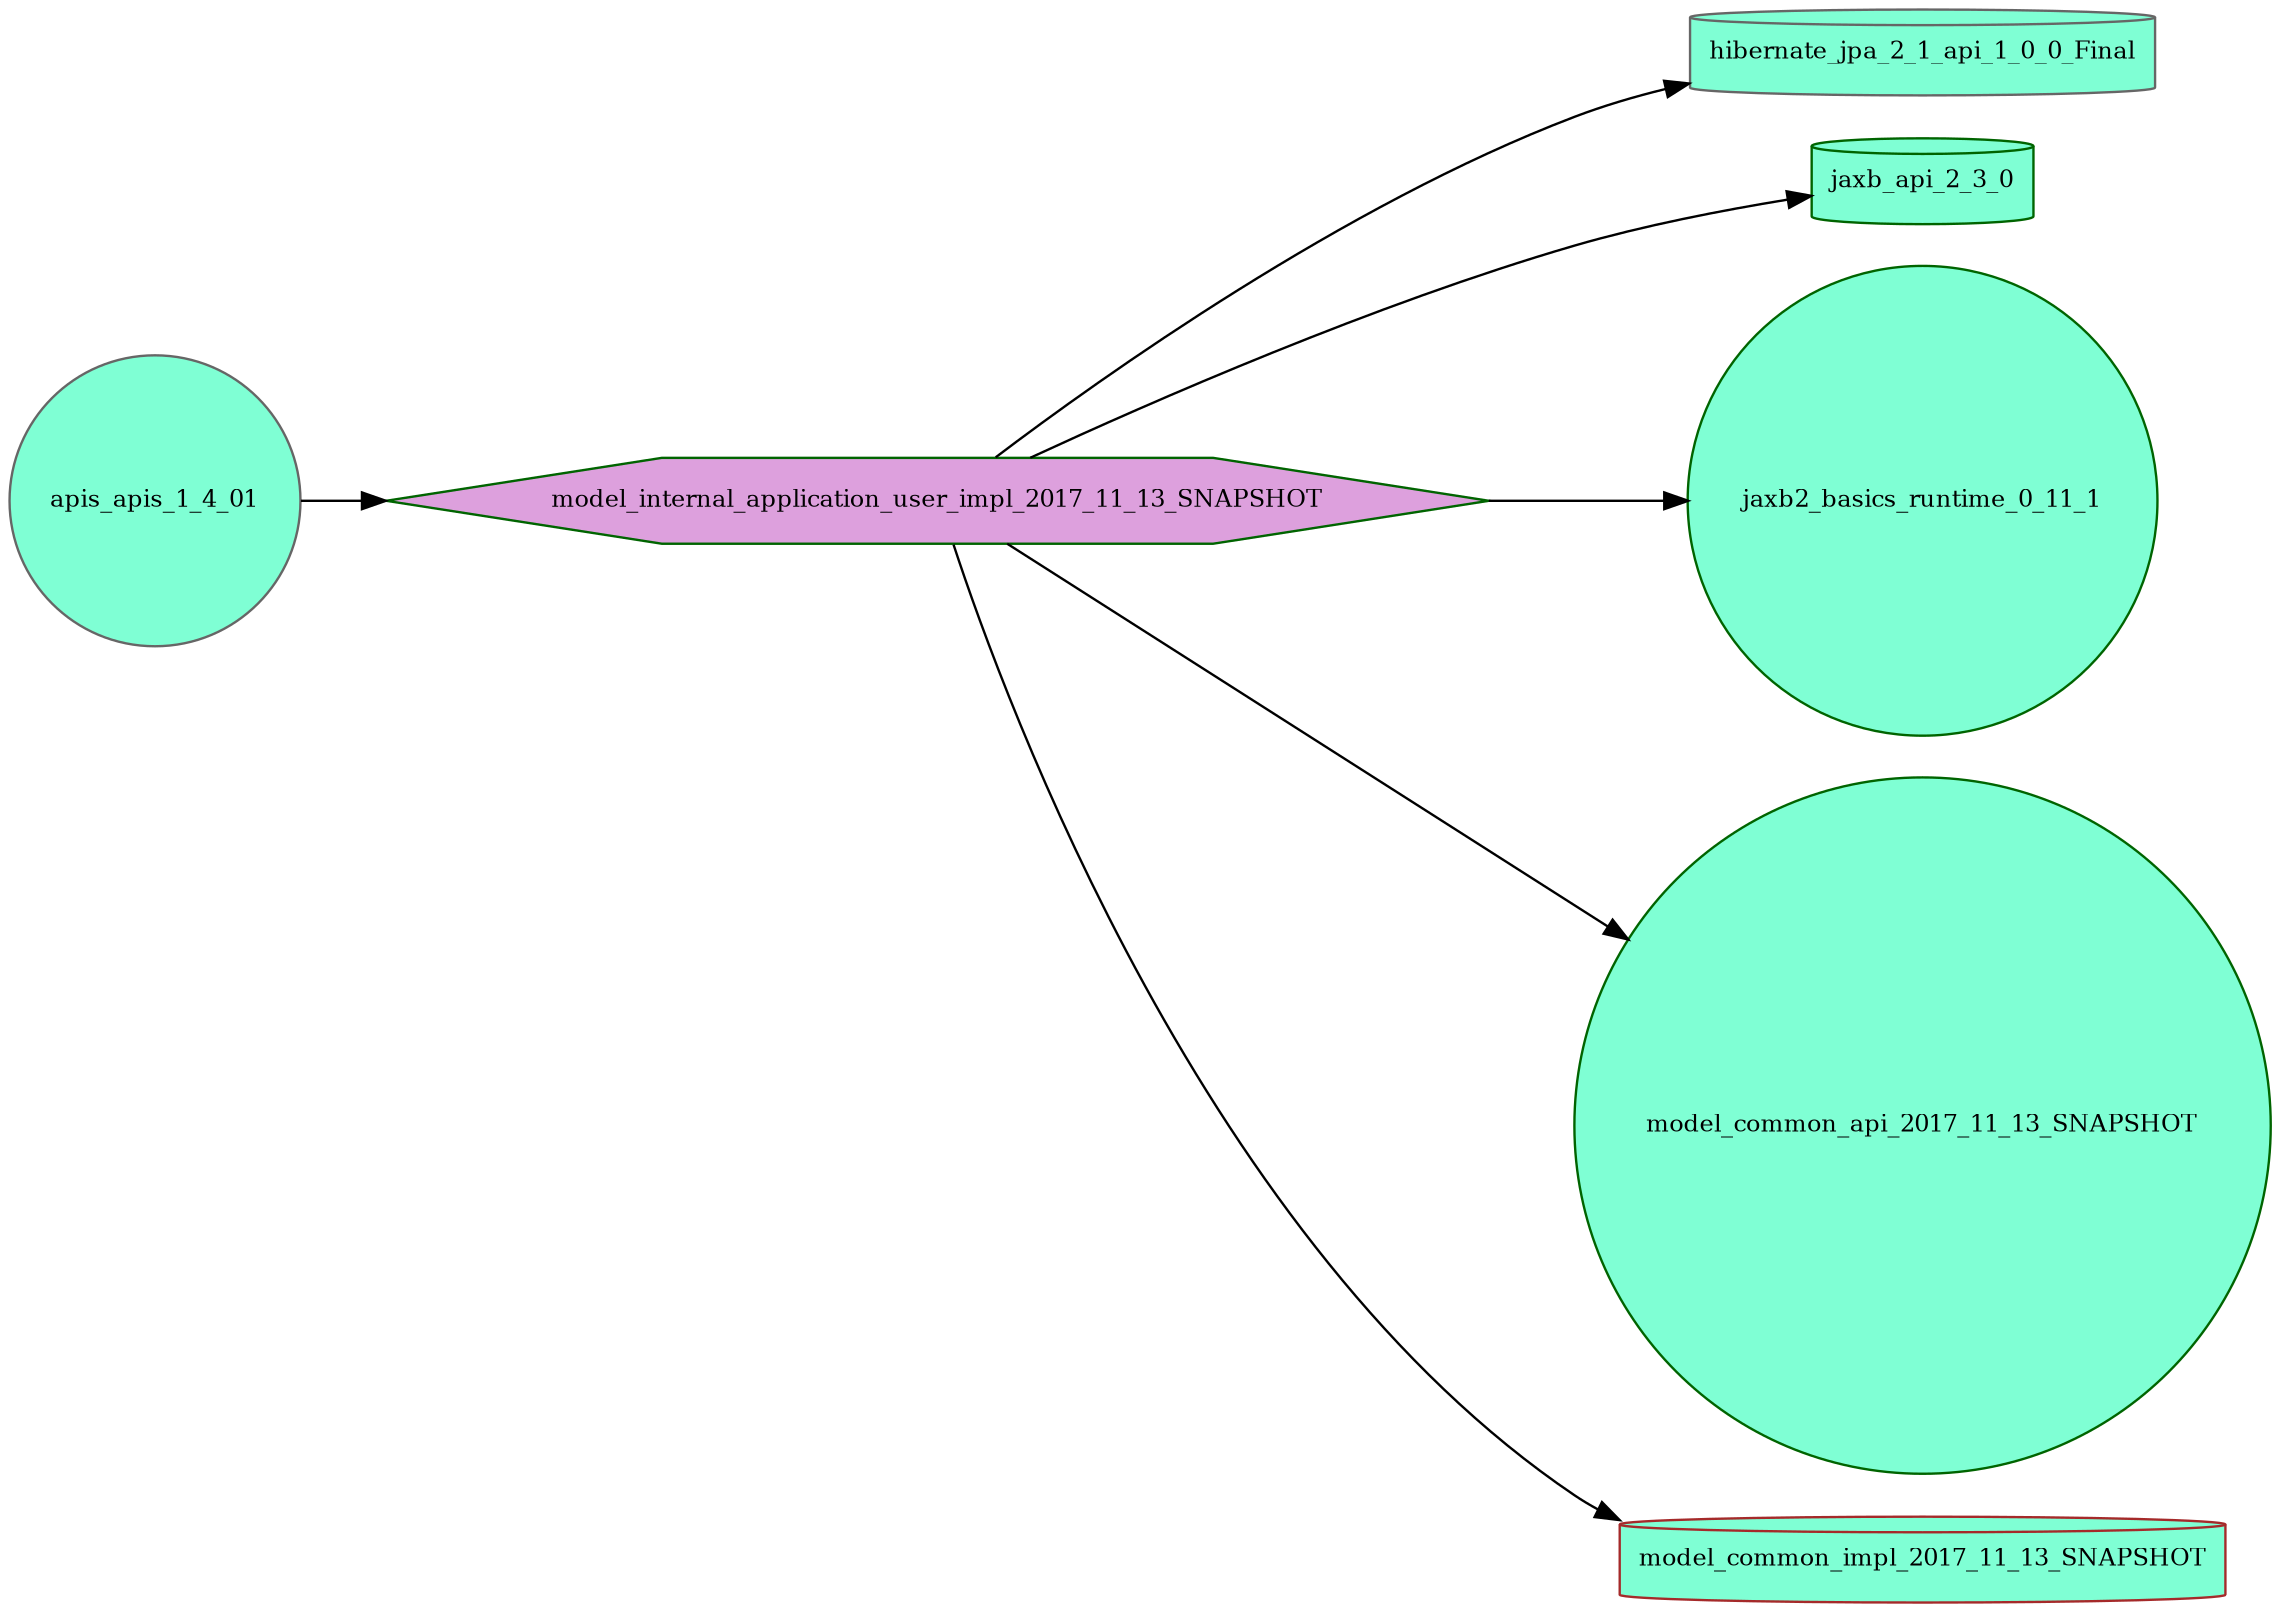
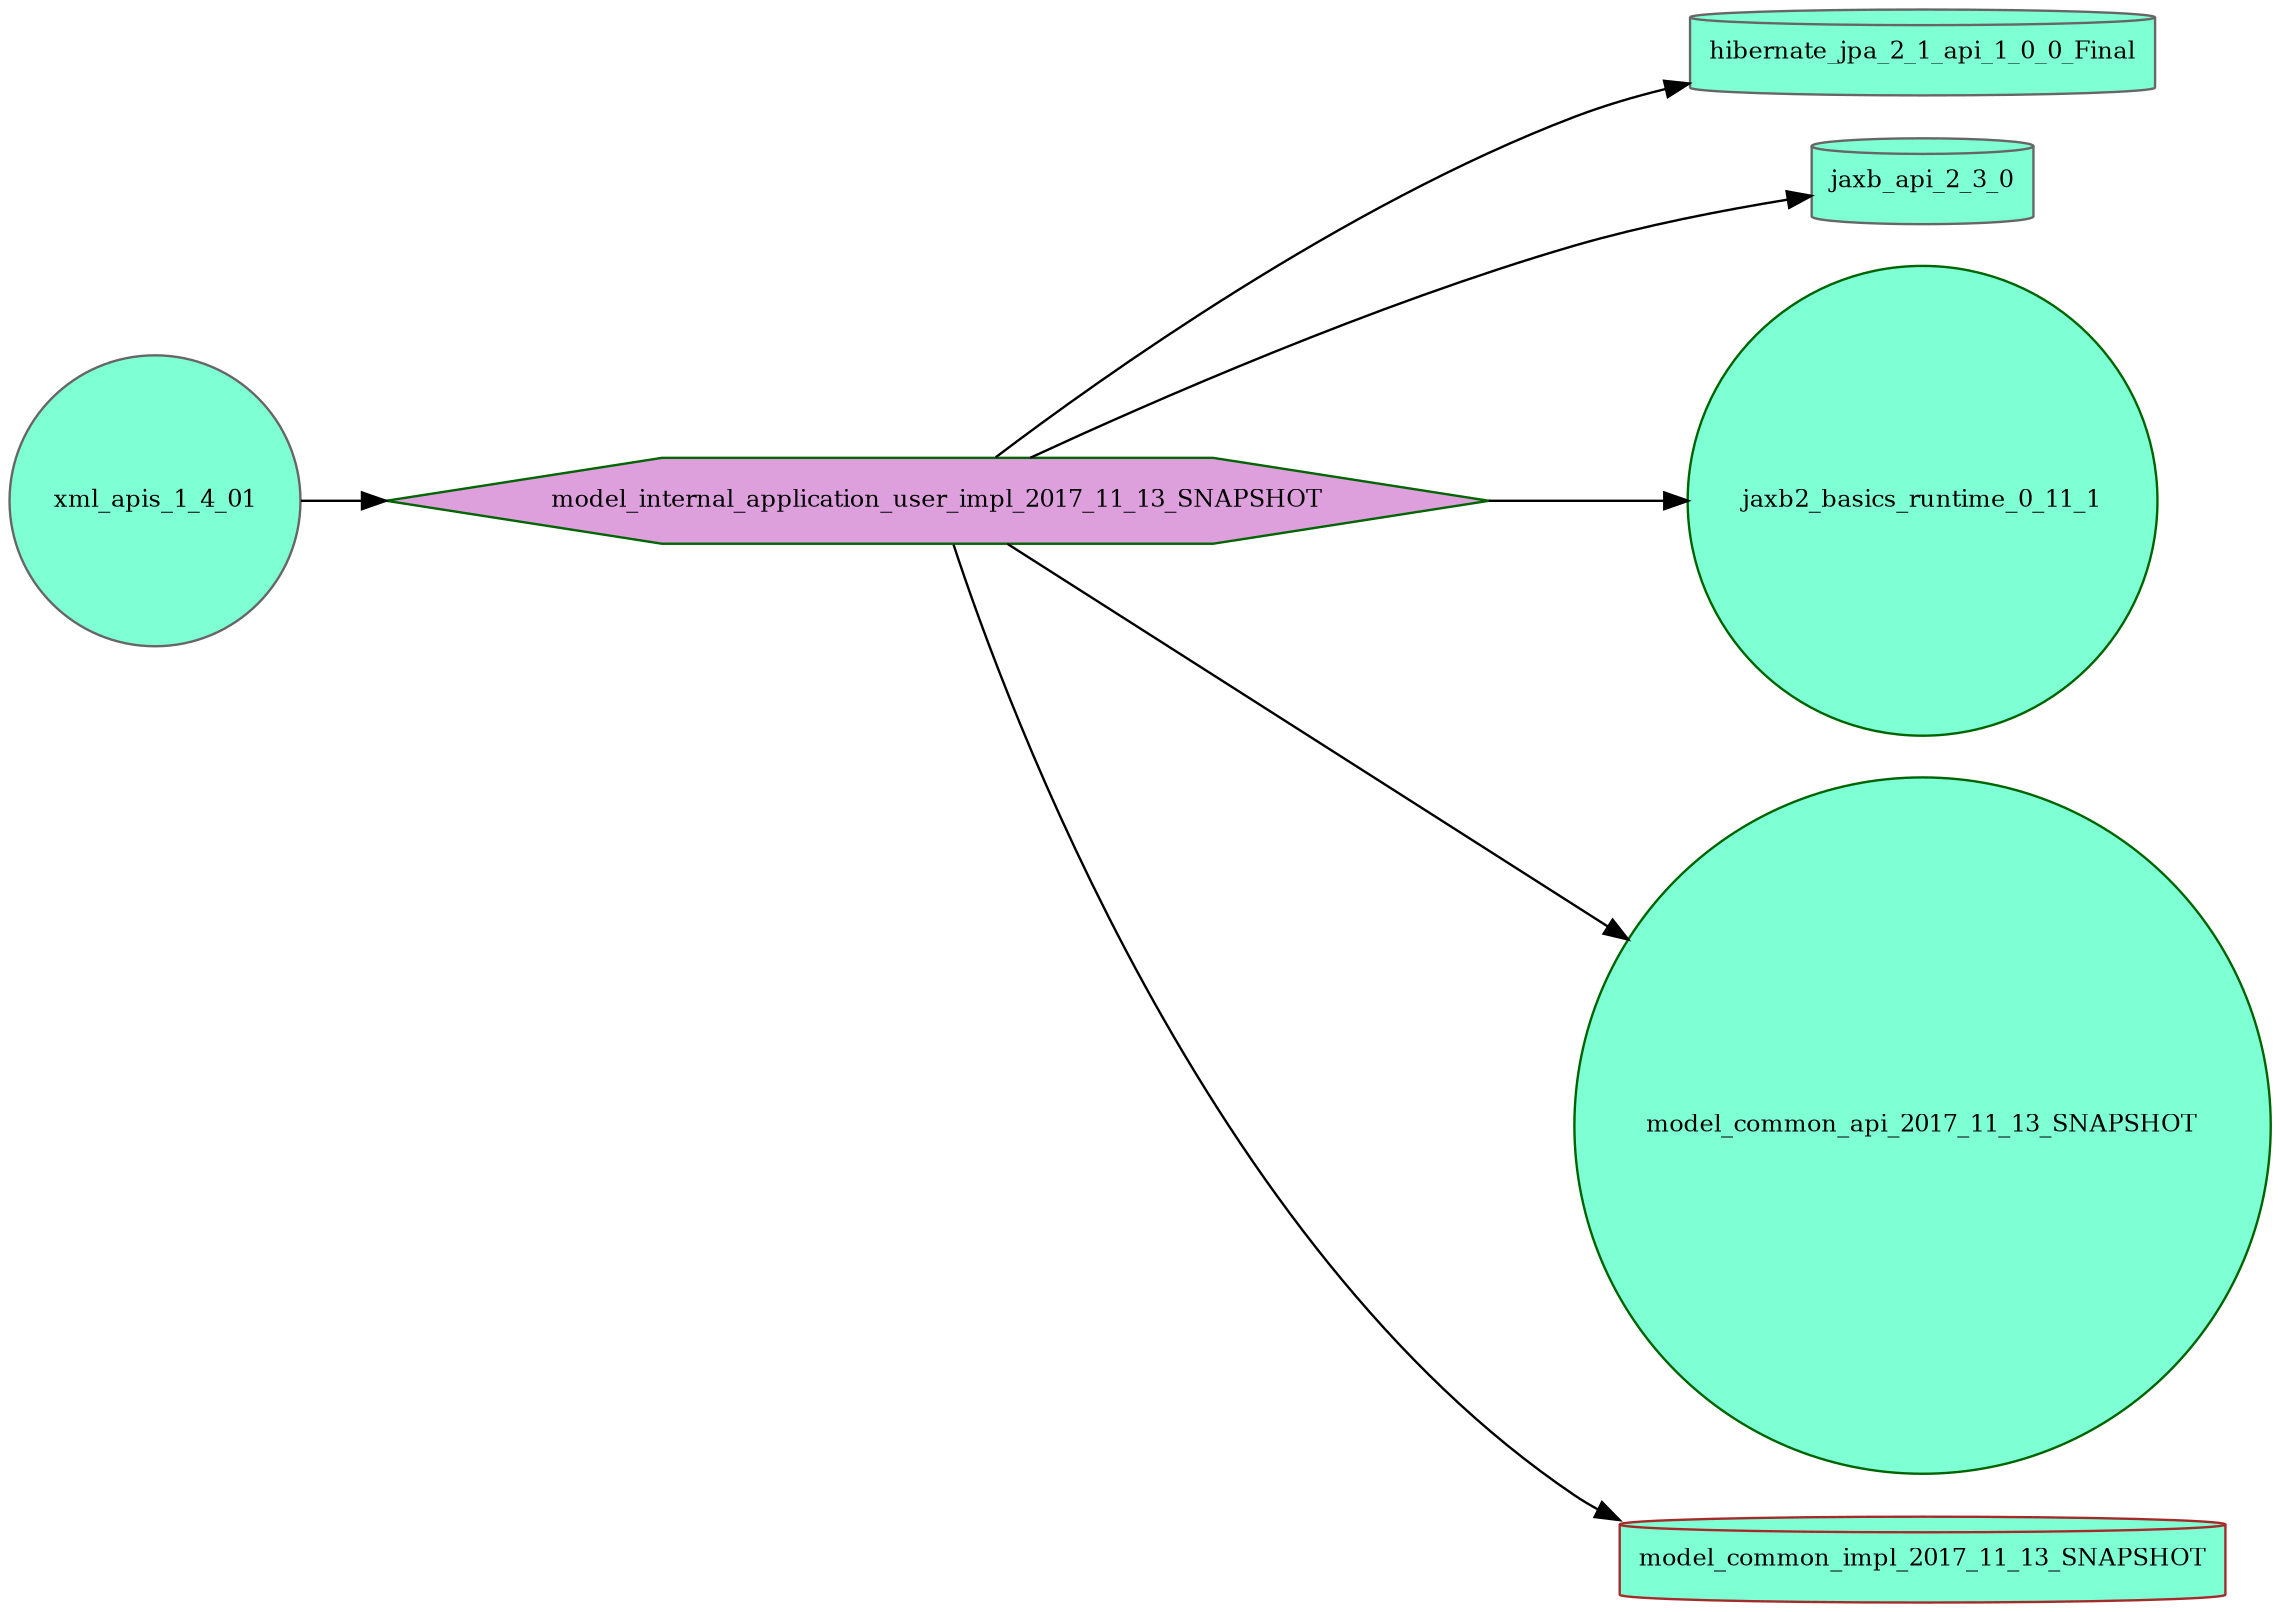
node "jaxb_api_2_3_0": color darkgreen -> gray40
node "apis_apis_1_4_01": label "apis_apis_1_4_01" -> "xml_apis_1_4_01"
